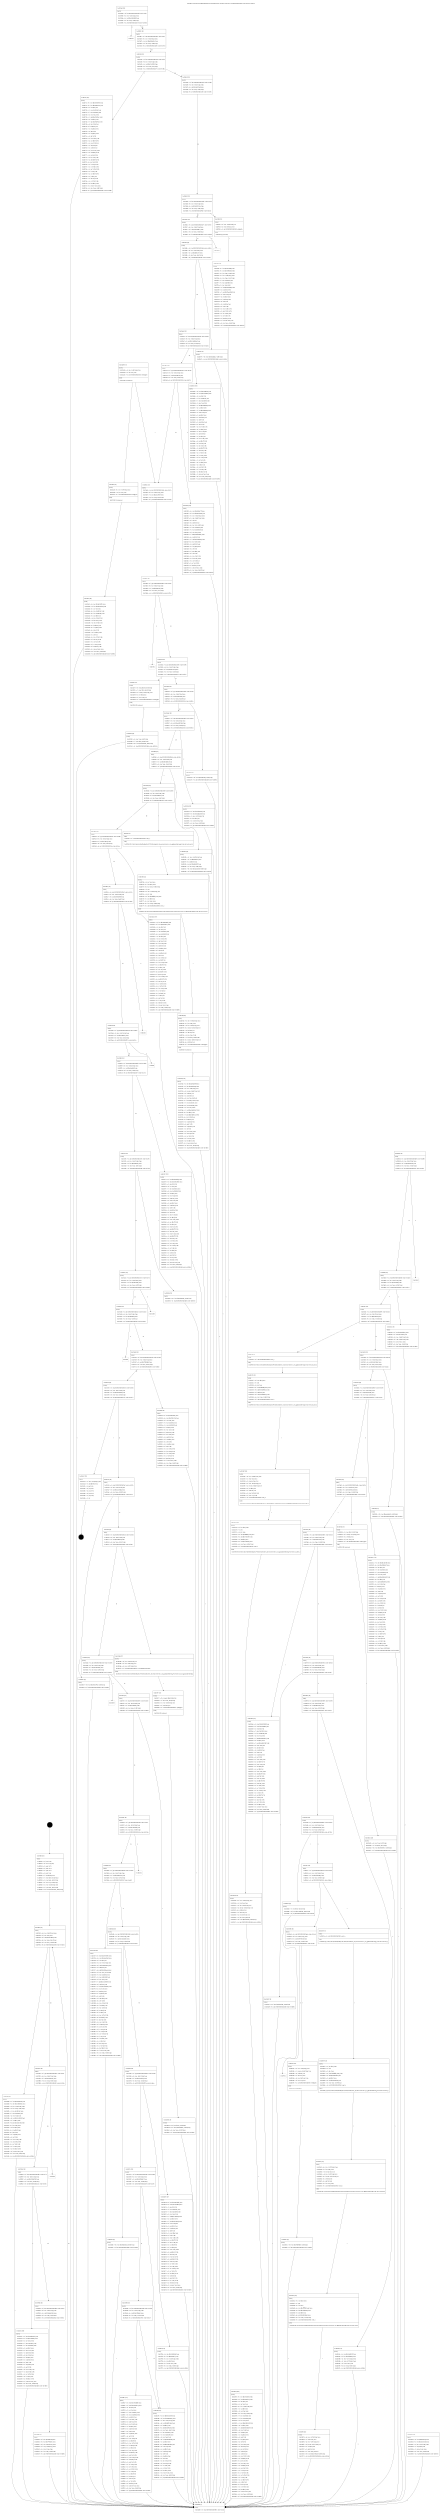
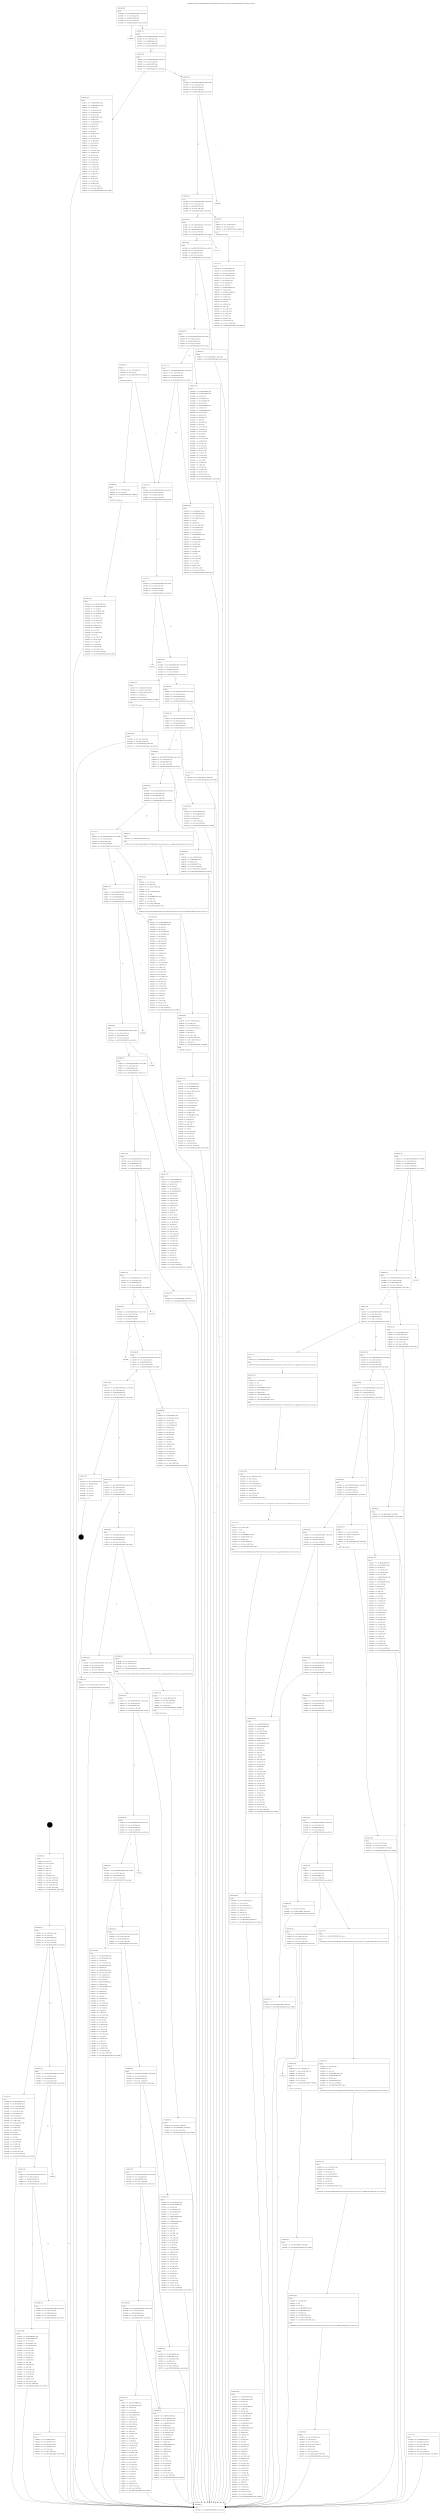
node "0x402d10": added
node "0x402b0b [15]": removed
node "0x40265c [30]": removed
